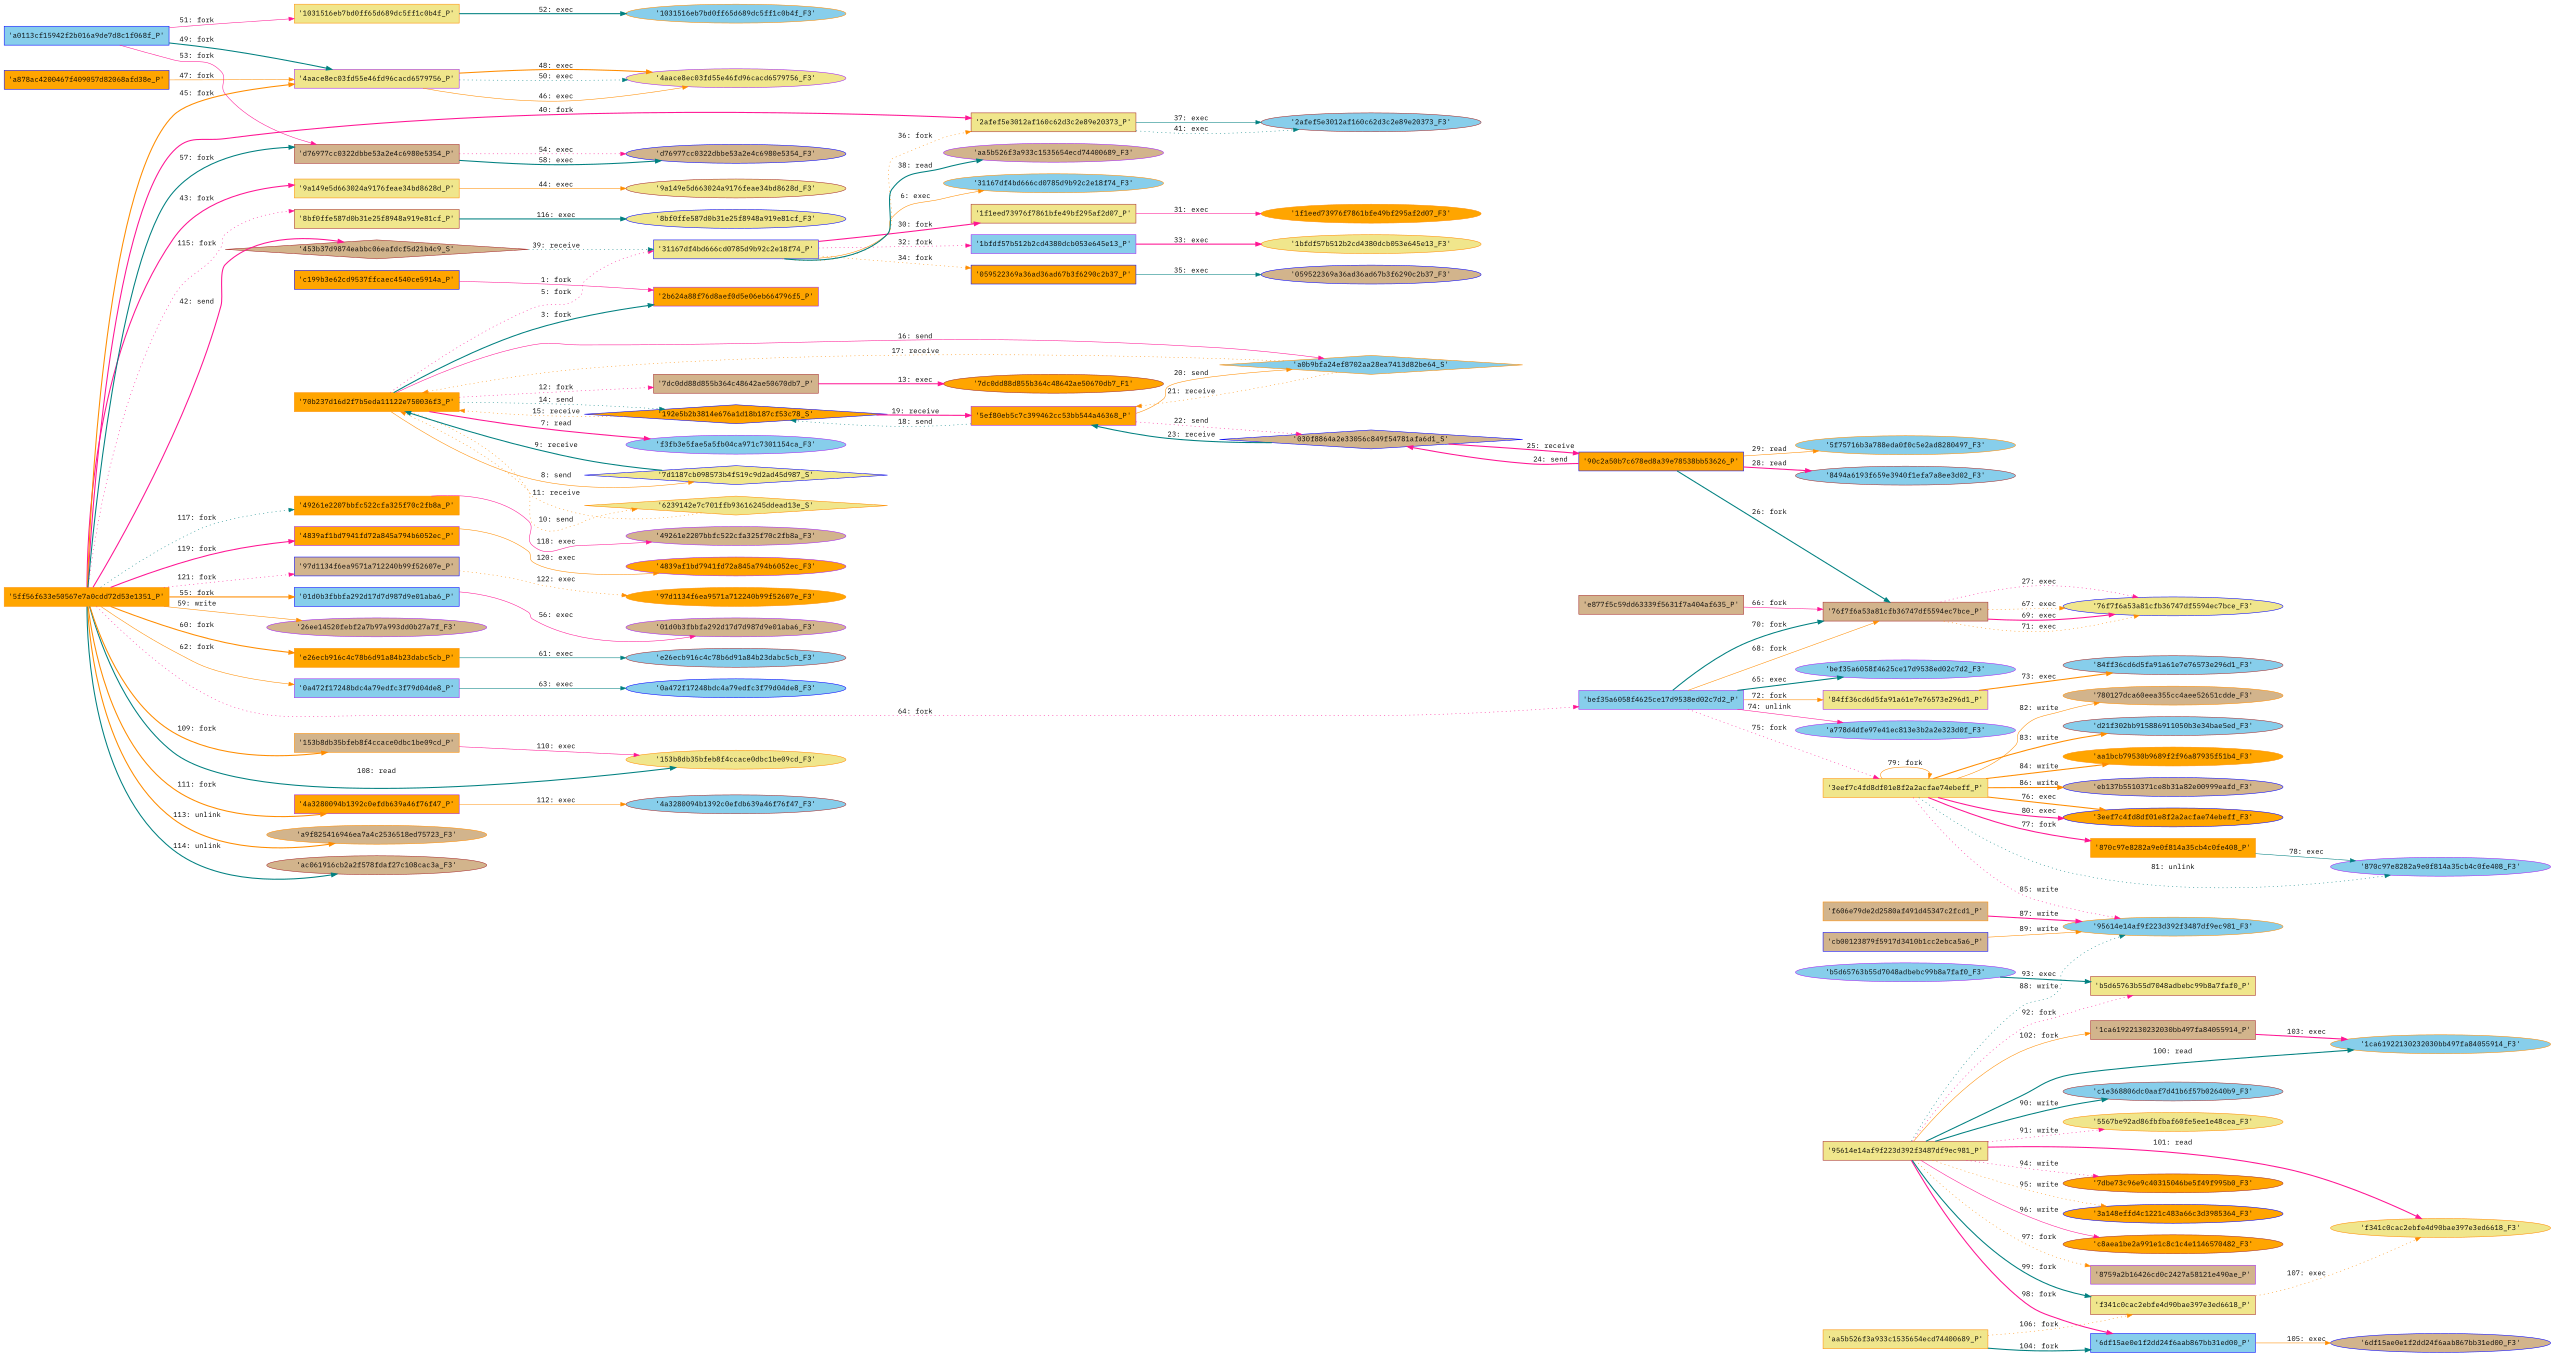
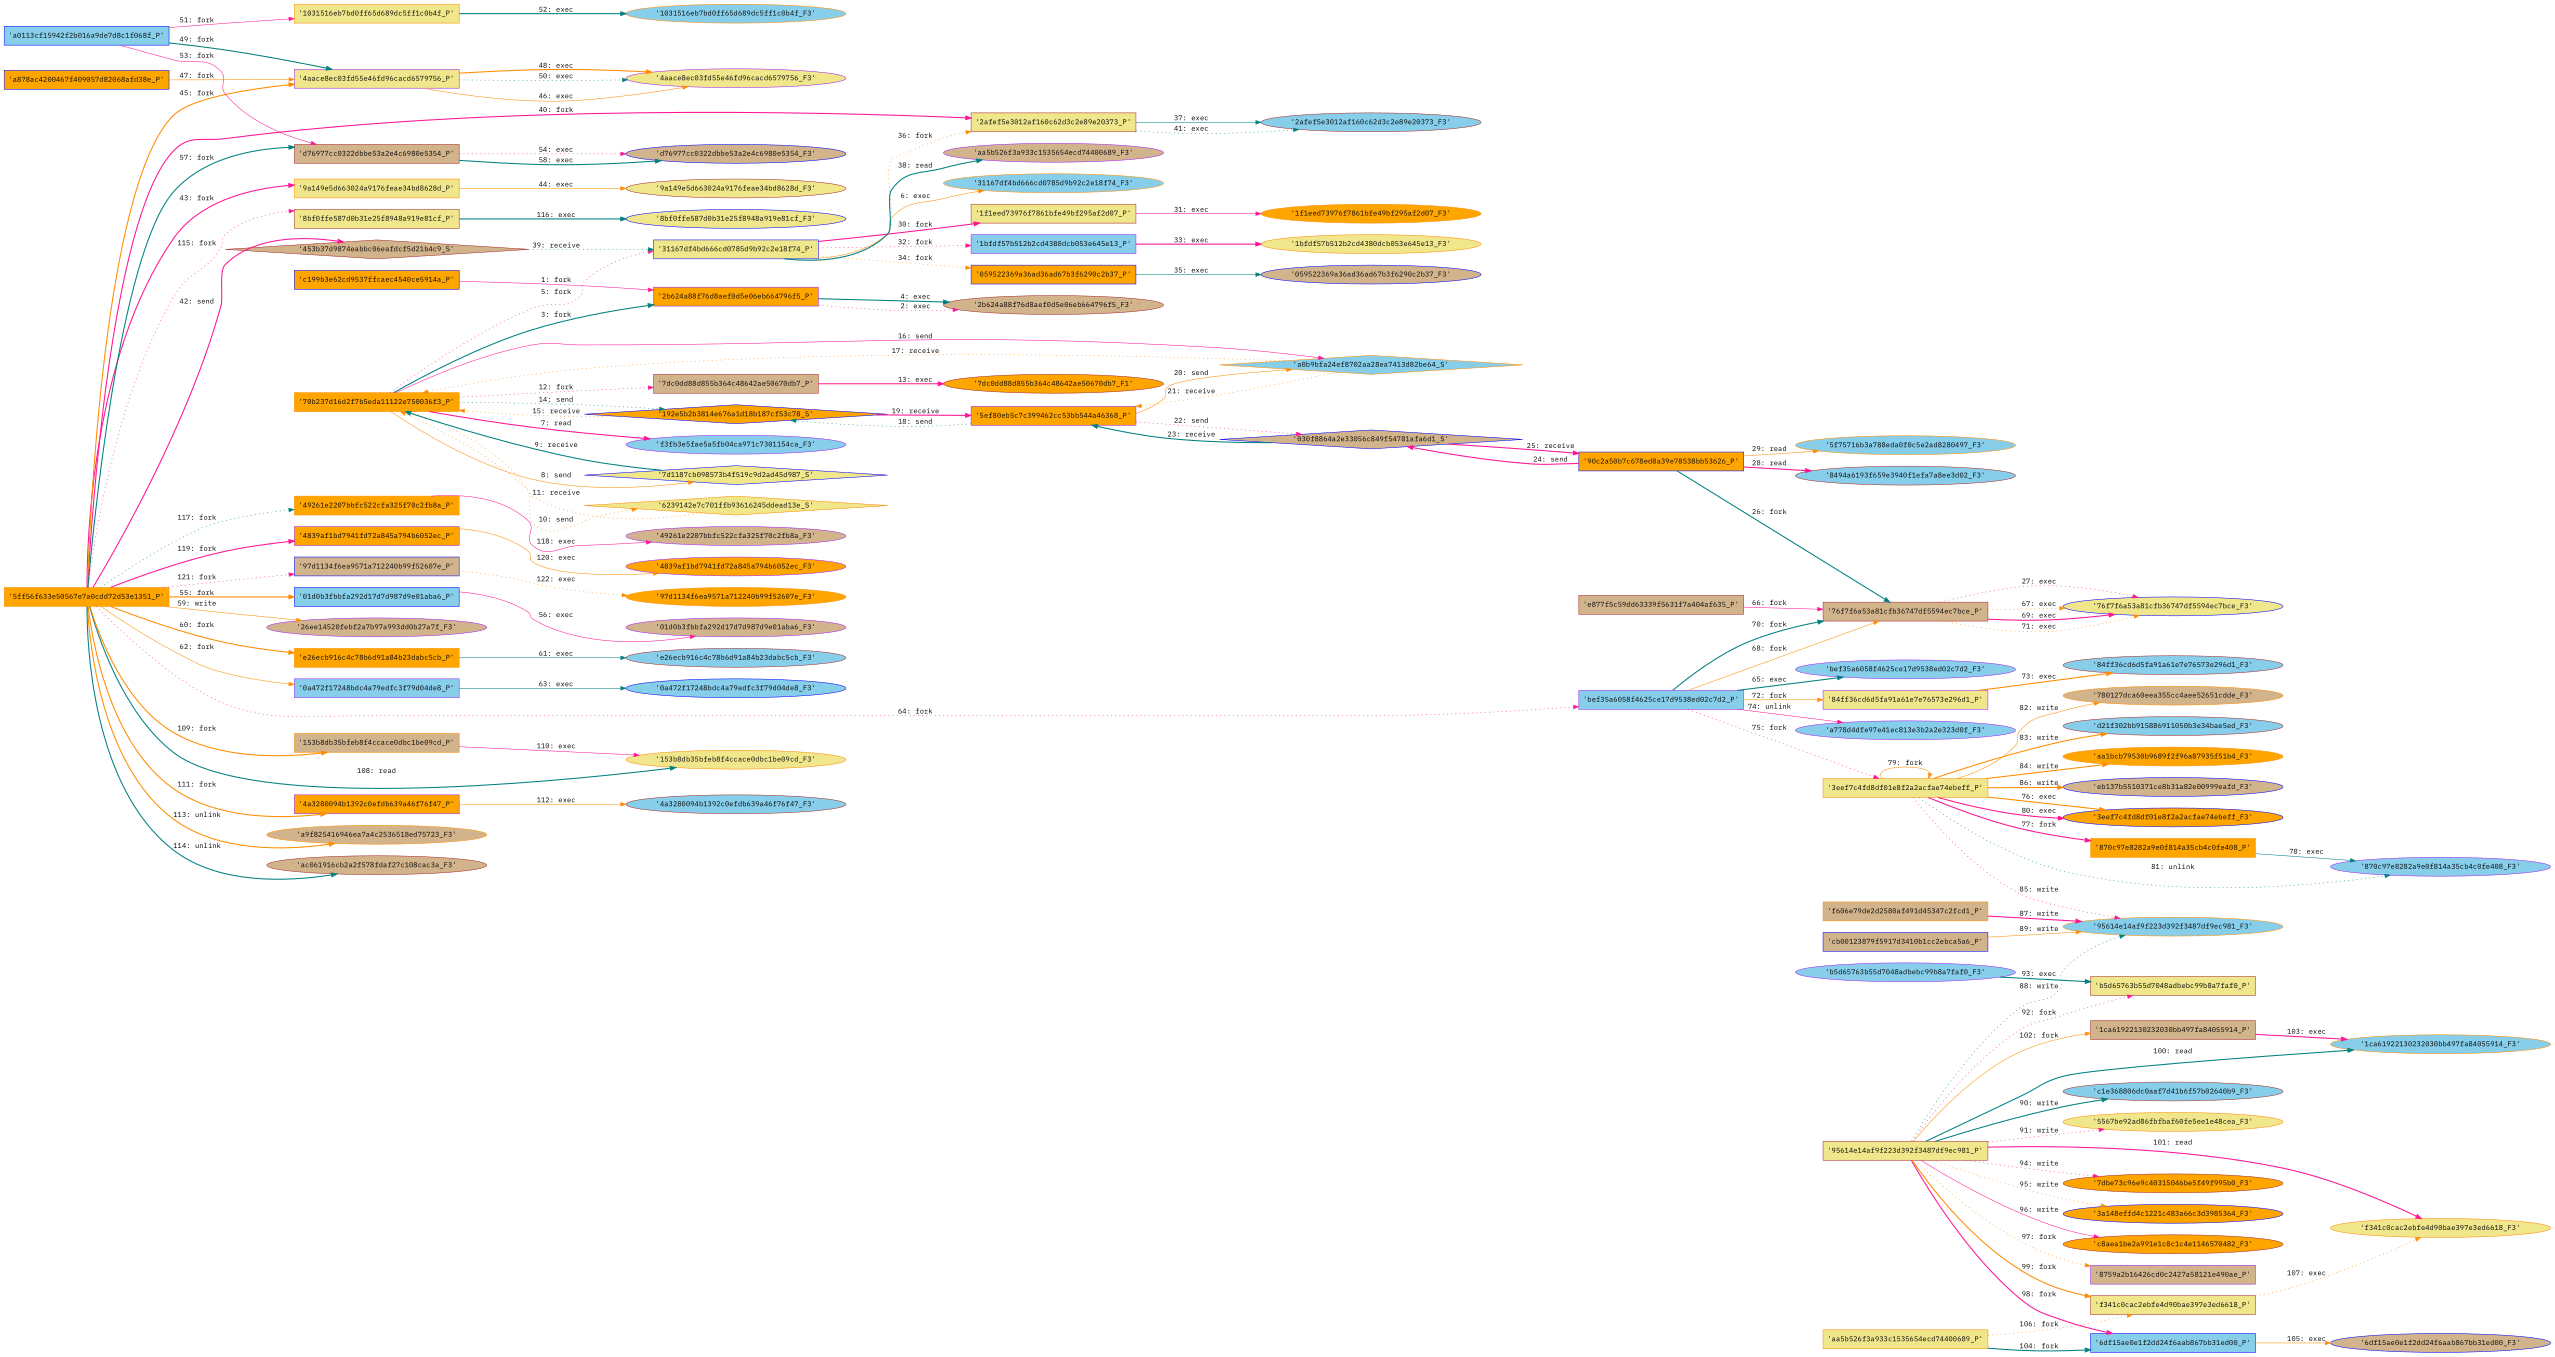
node "'2b624a88f76d8aef0d5e06eb664796f5_F3'": added
edge "'95614e14af9f223d392f3487df9ec981_P'" -> "'f341c0cac2ebfe4d90bae397e3ed6618_P'": color teal -> darkorange
